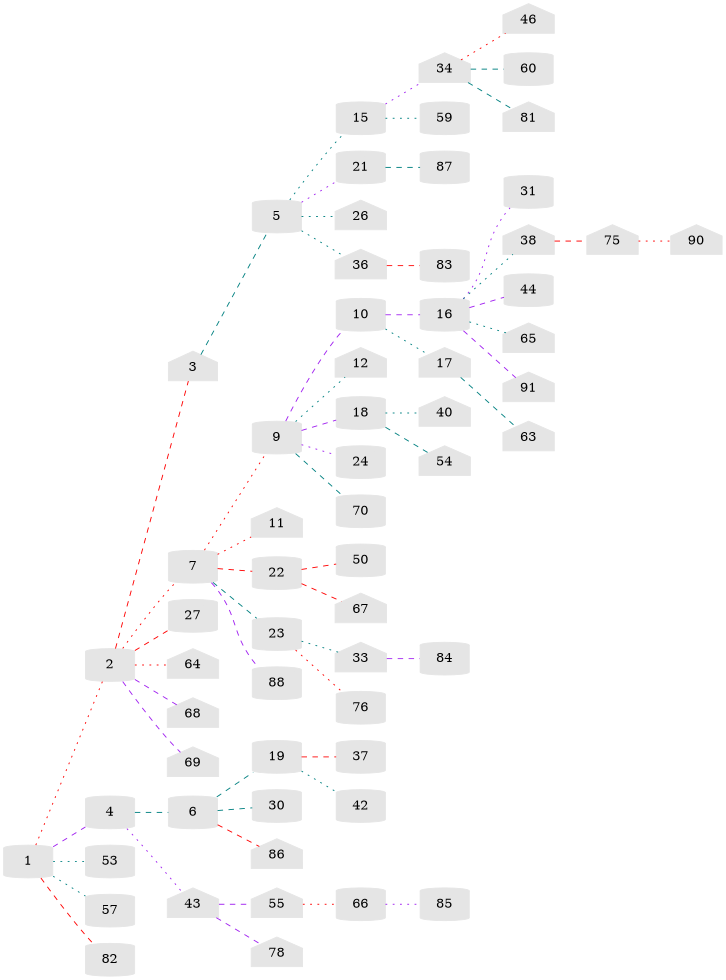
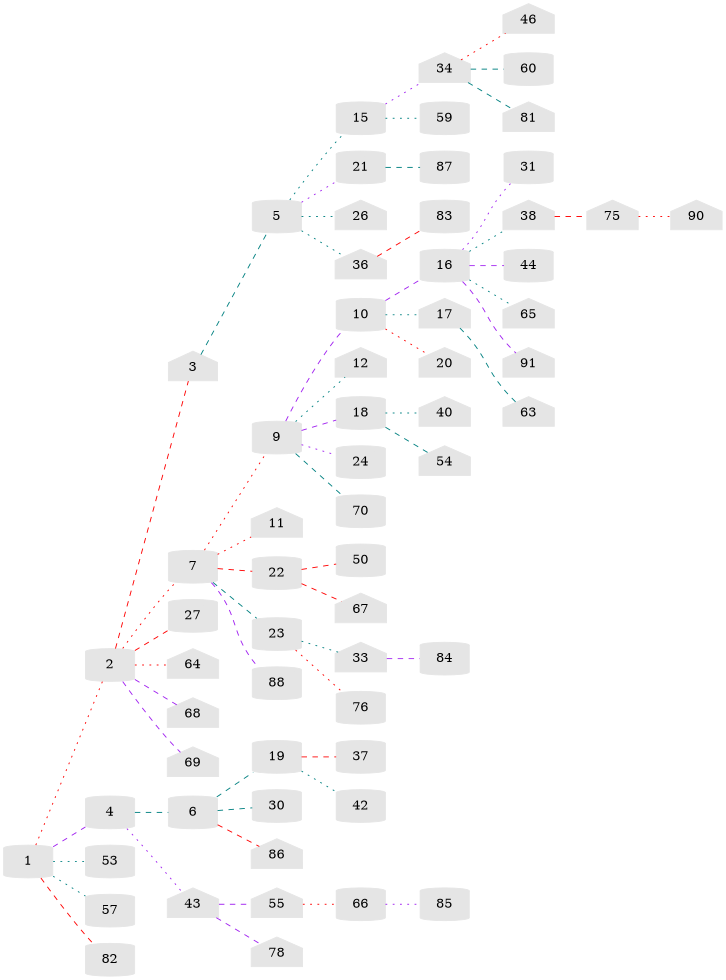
node "20": added
